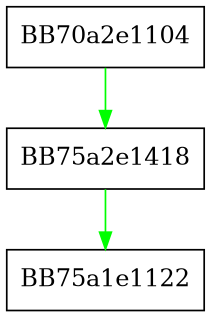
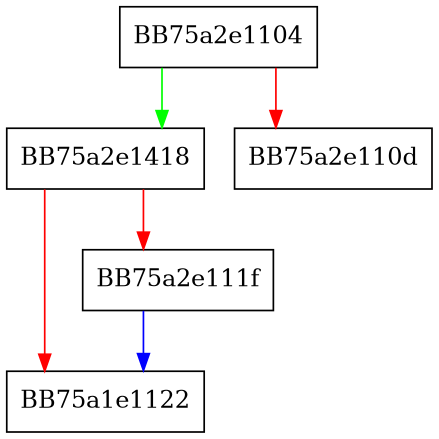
node "BB70a2e1104": label "BB70a2e1104" -> "BB75a2e1104"
node "BB75a2e110d": added
edge "BB75a2e1418" -> "BB75a1e1122": color green -> red
node "BB75a2e111f": added
